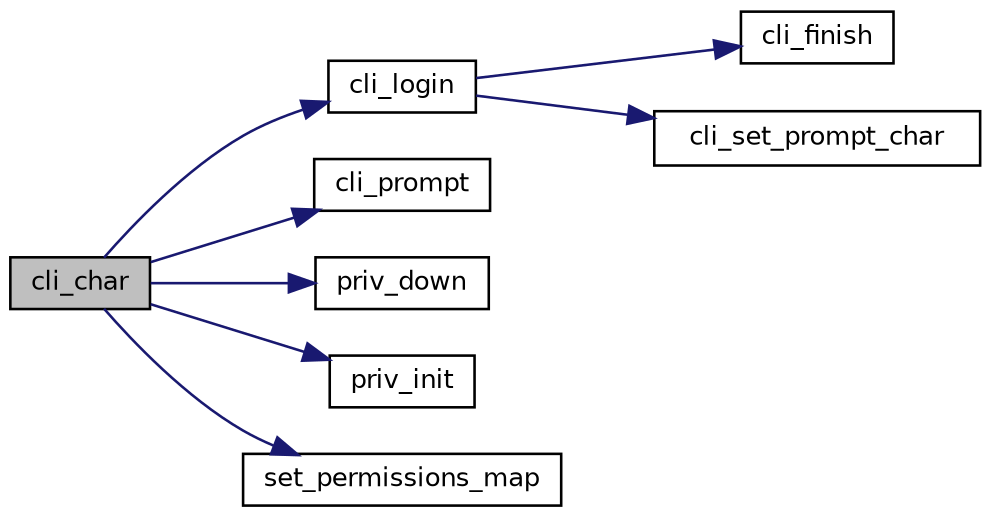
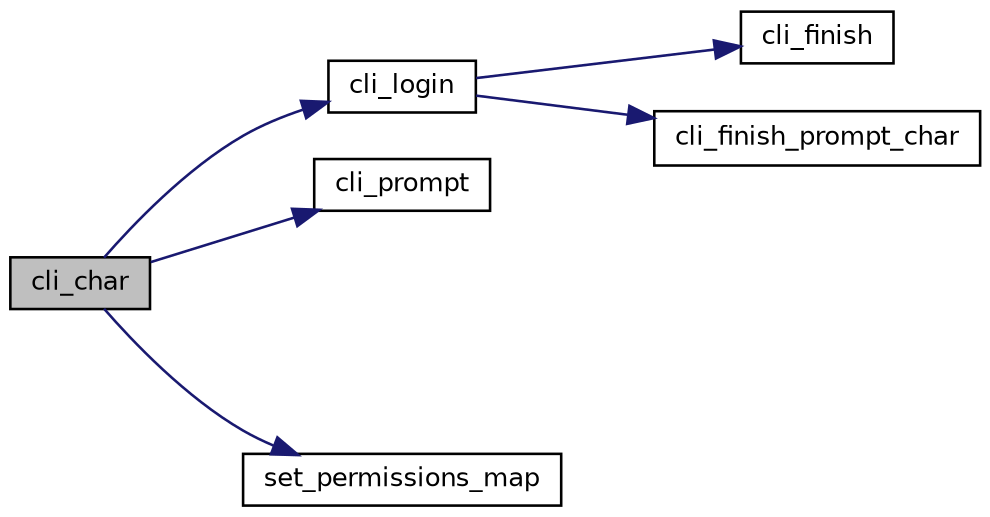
node "cli_set_prompt_char": label "cli_set_prompt_char" -> "cli_finish_prompt_char"
node "priv_down": removed
node "priv_init": removed
